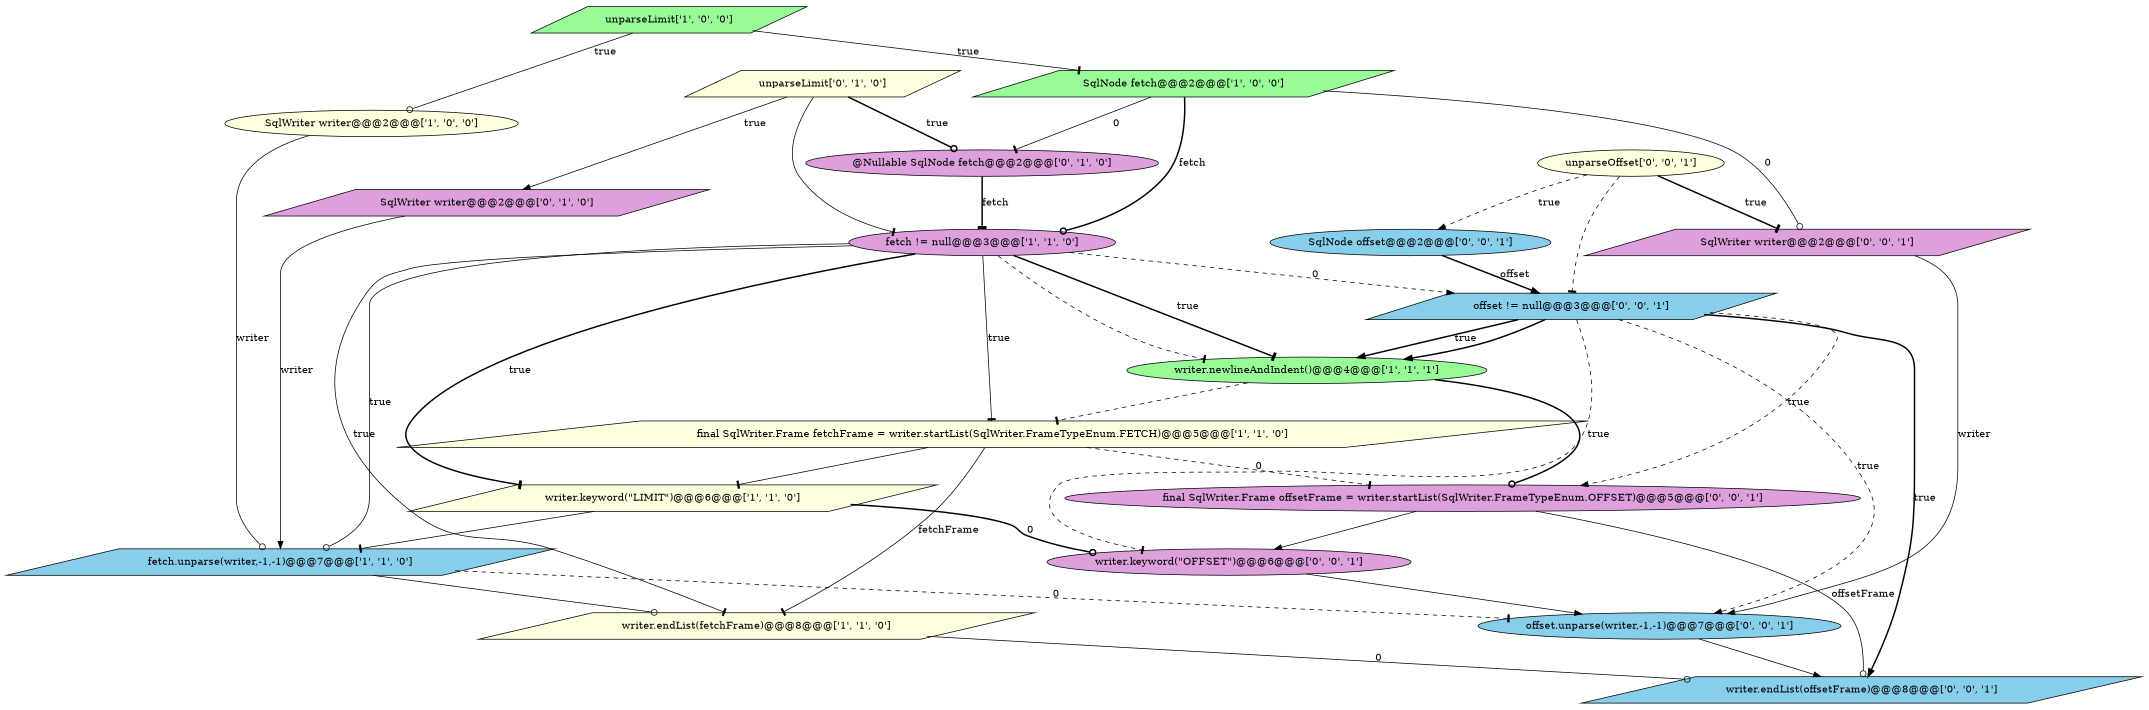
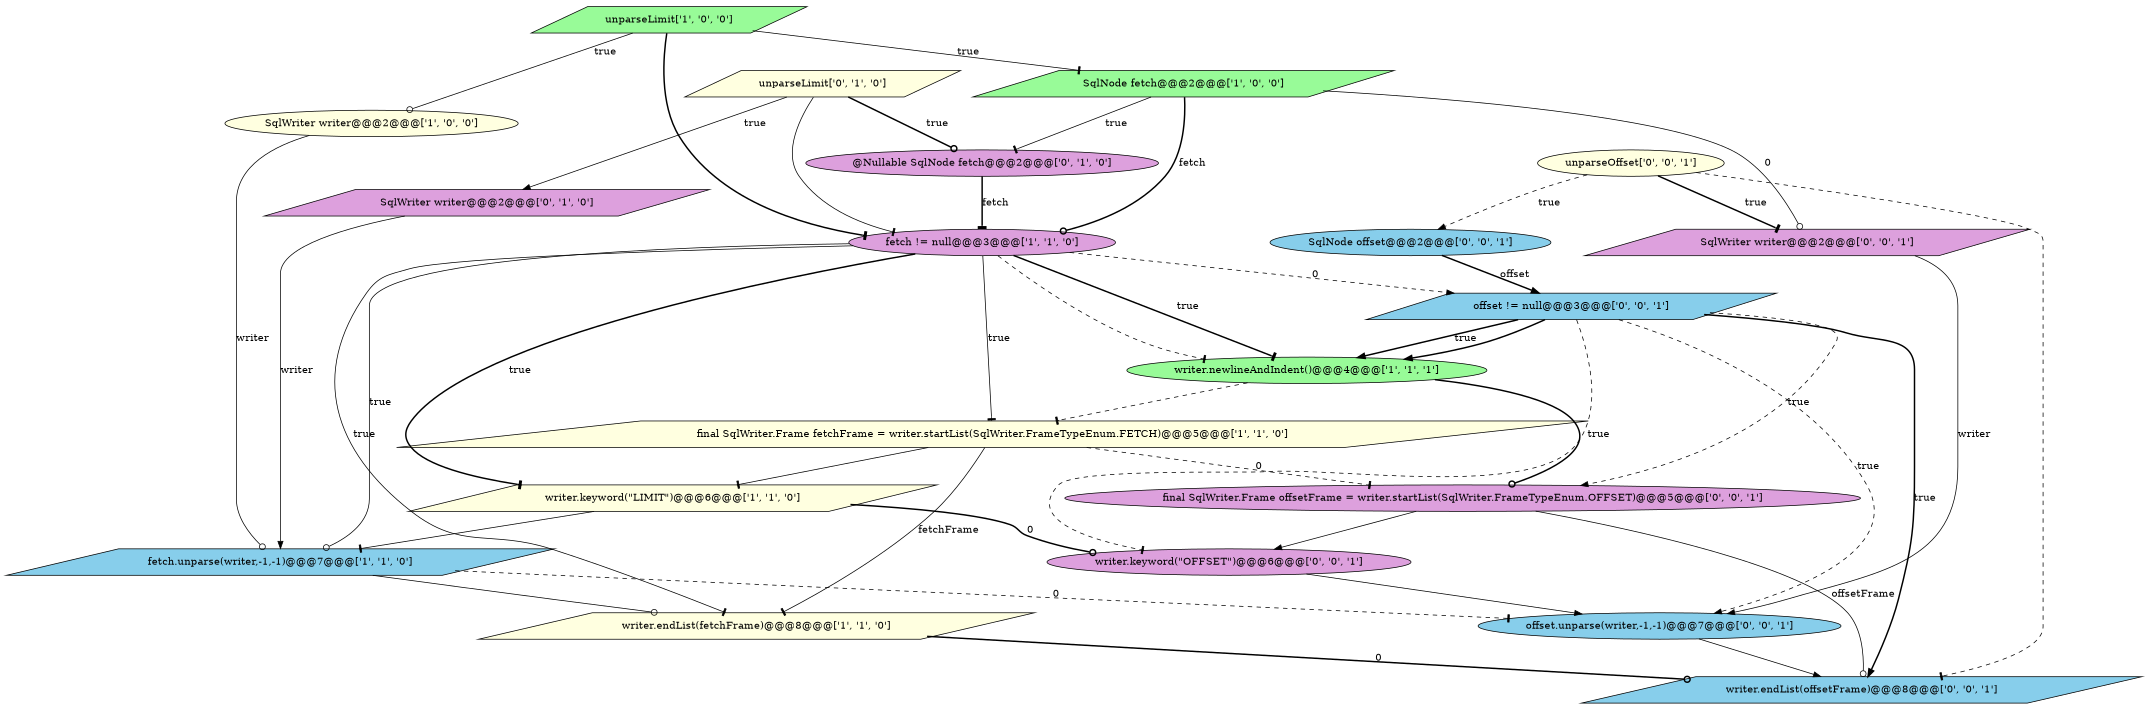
edge "SqlNode fetch@@@2@@@['1', '0', '0']" -> "@Nullable SqlNode fetch@@@2@@@['0', '1', '0']": label "0" -> "true"
edge "unparseLimit['1', '0', '0']" -> "fetch != null@@@3@@@['1', '1', '0']": added
edge "unparseOffset['0', '0', '1']" -> "offset != null@@@3@@@['0', '0', '1']": now "unparseOffset['0', '0', '1']" -> "writer.endList(offsetFrame)@@@8@@@['0', '0', '1']"
edge "writer.endList(fetchFrame)@@@8@@@['1', '1', '0']" -> "writer.endList(offsetFrame)@@@8@@@['0', '0', '1']": style solid -> bold
